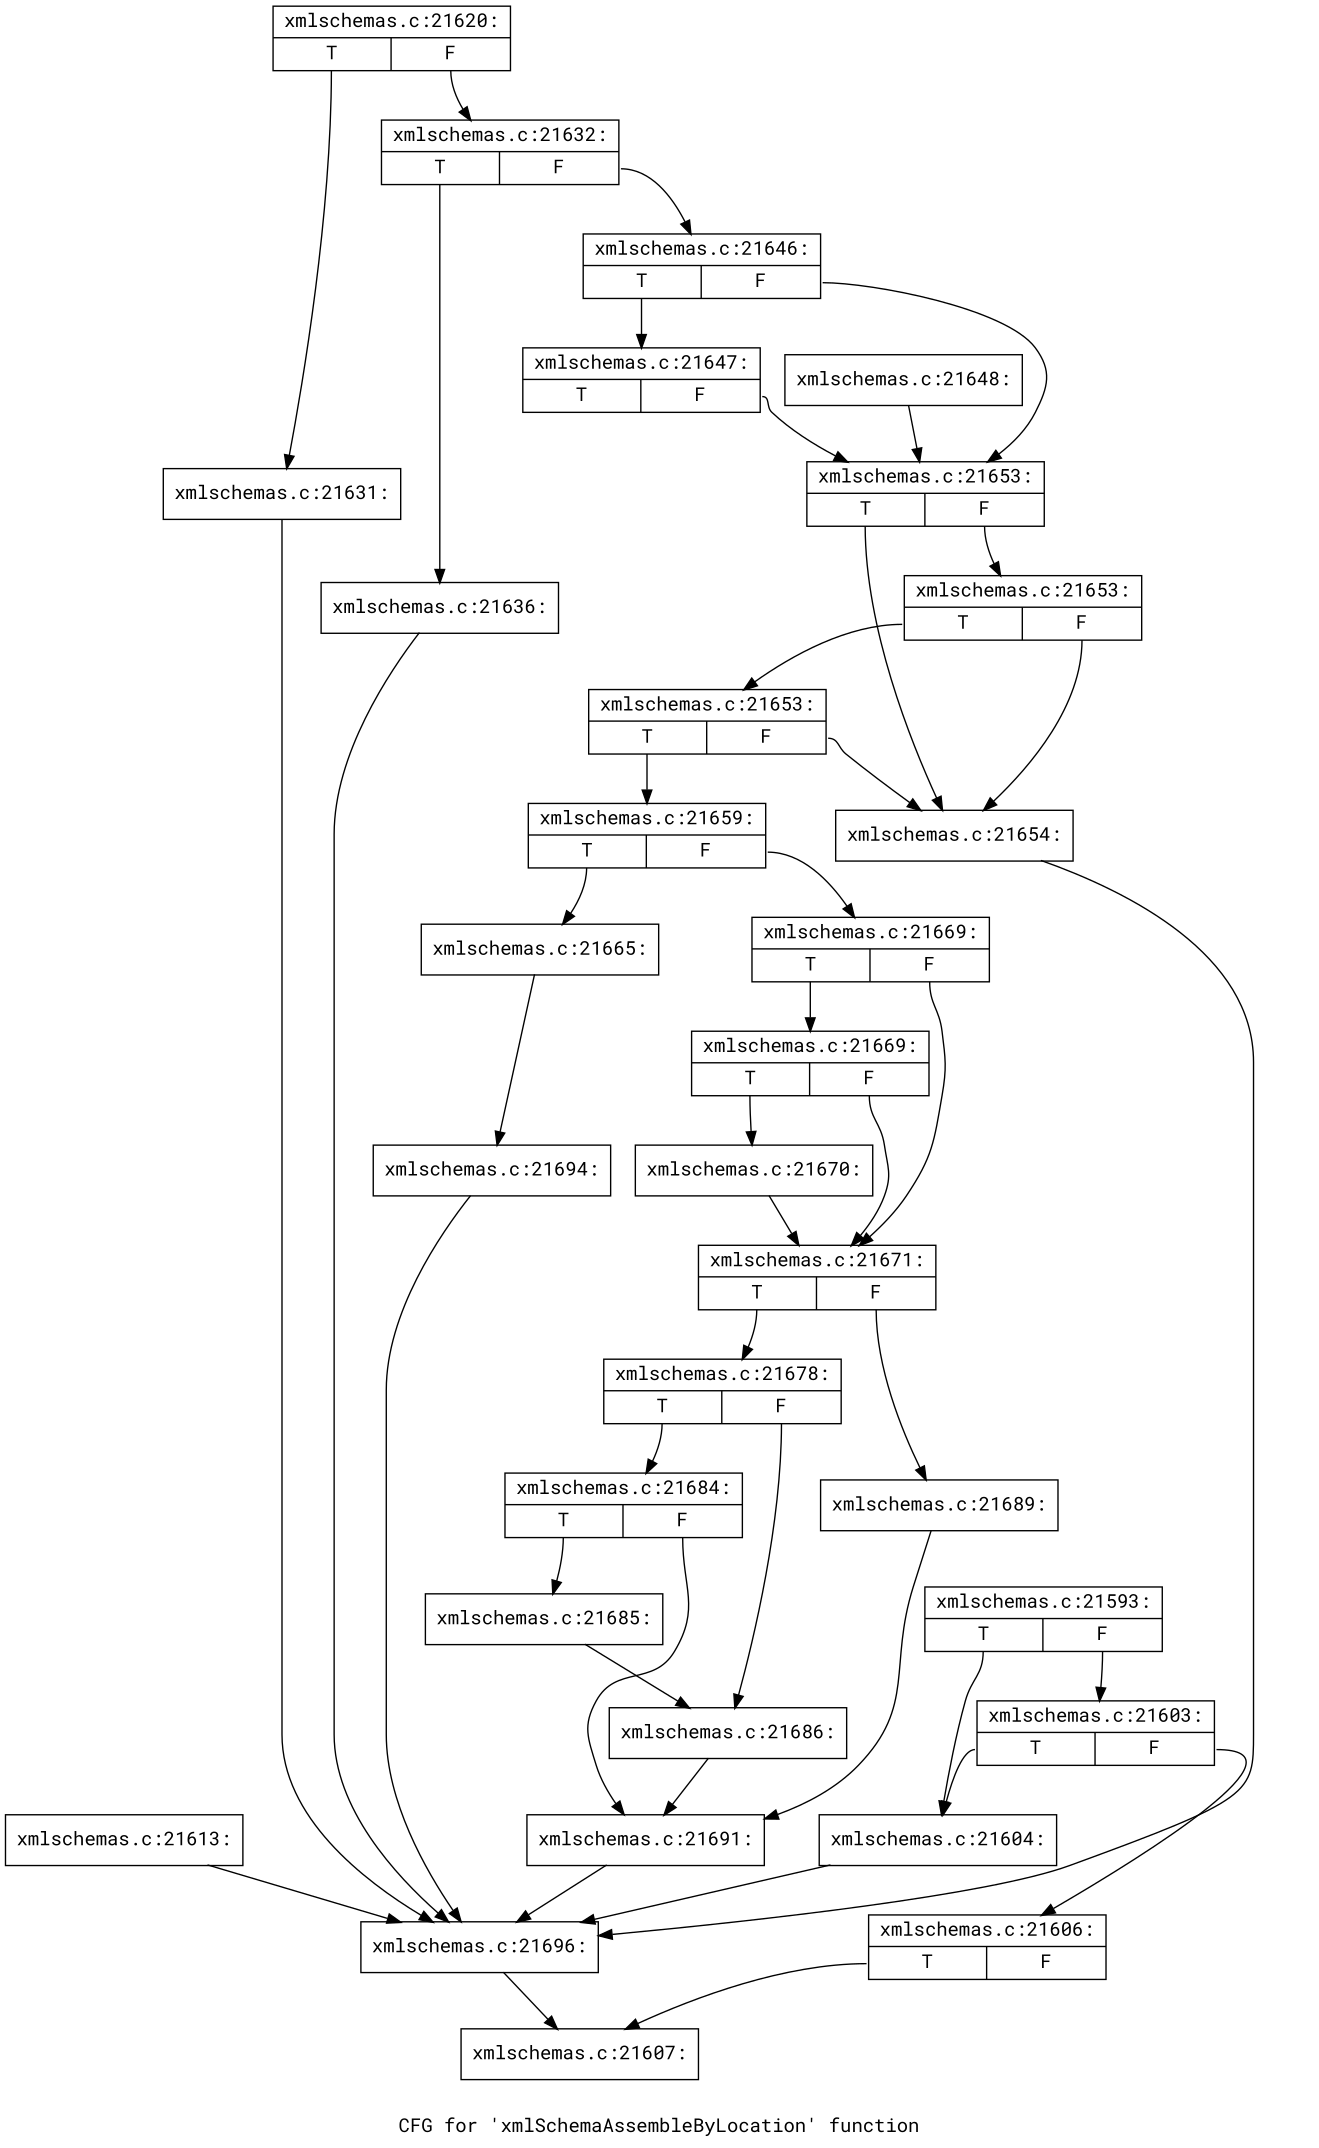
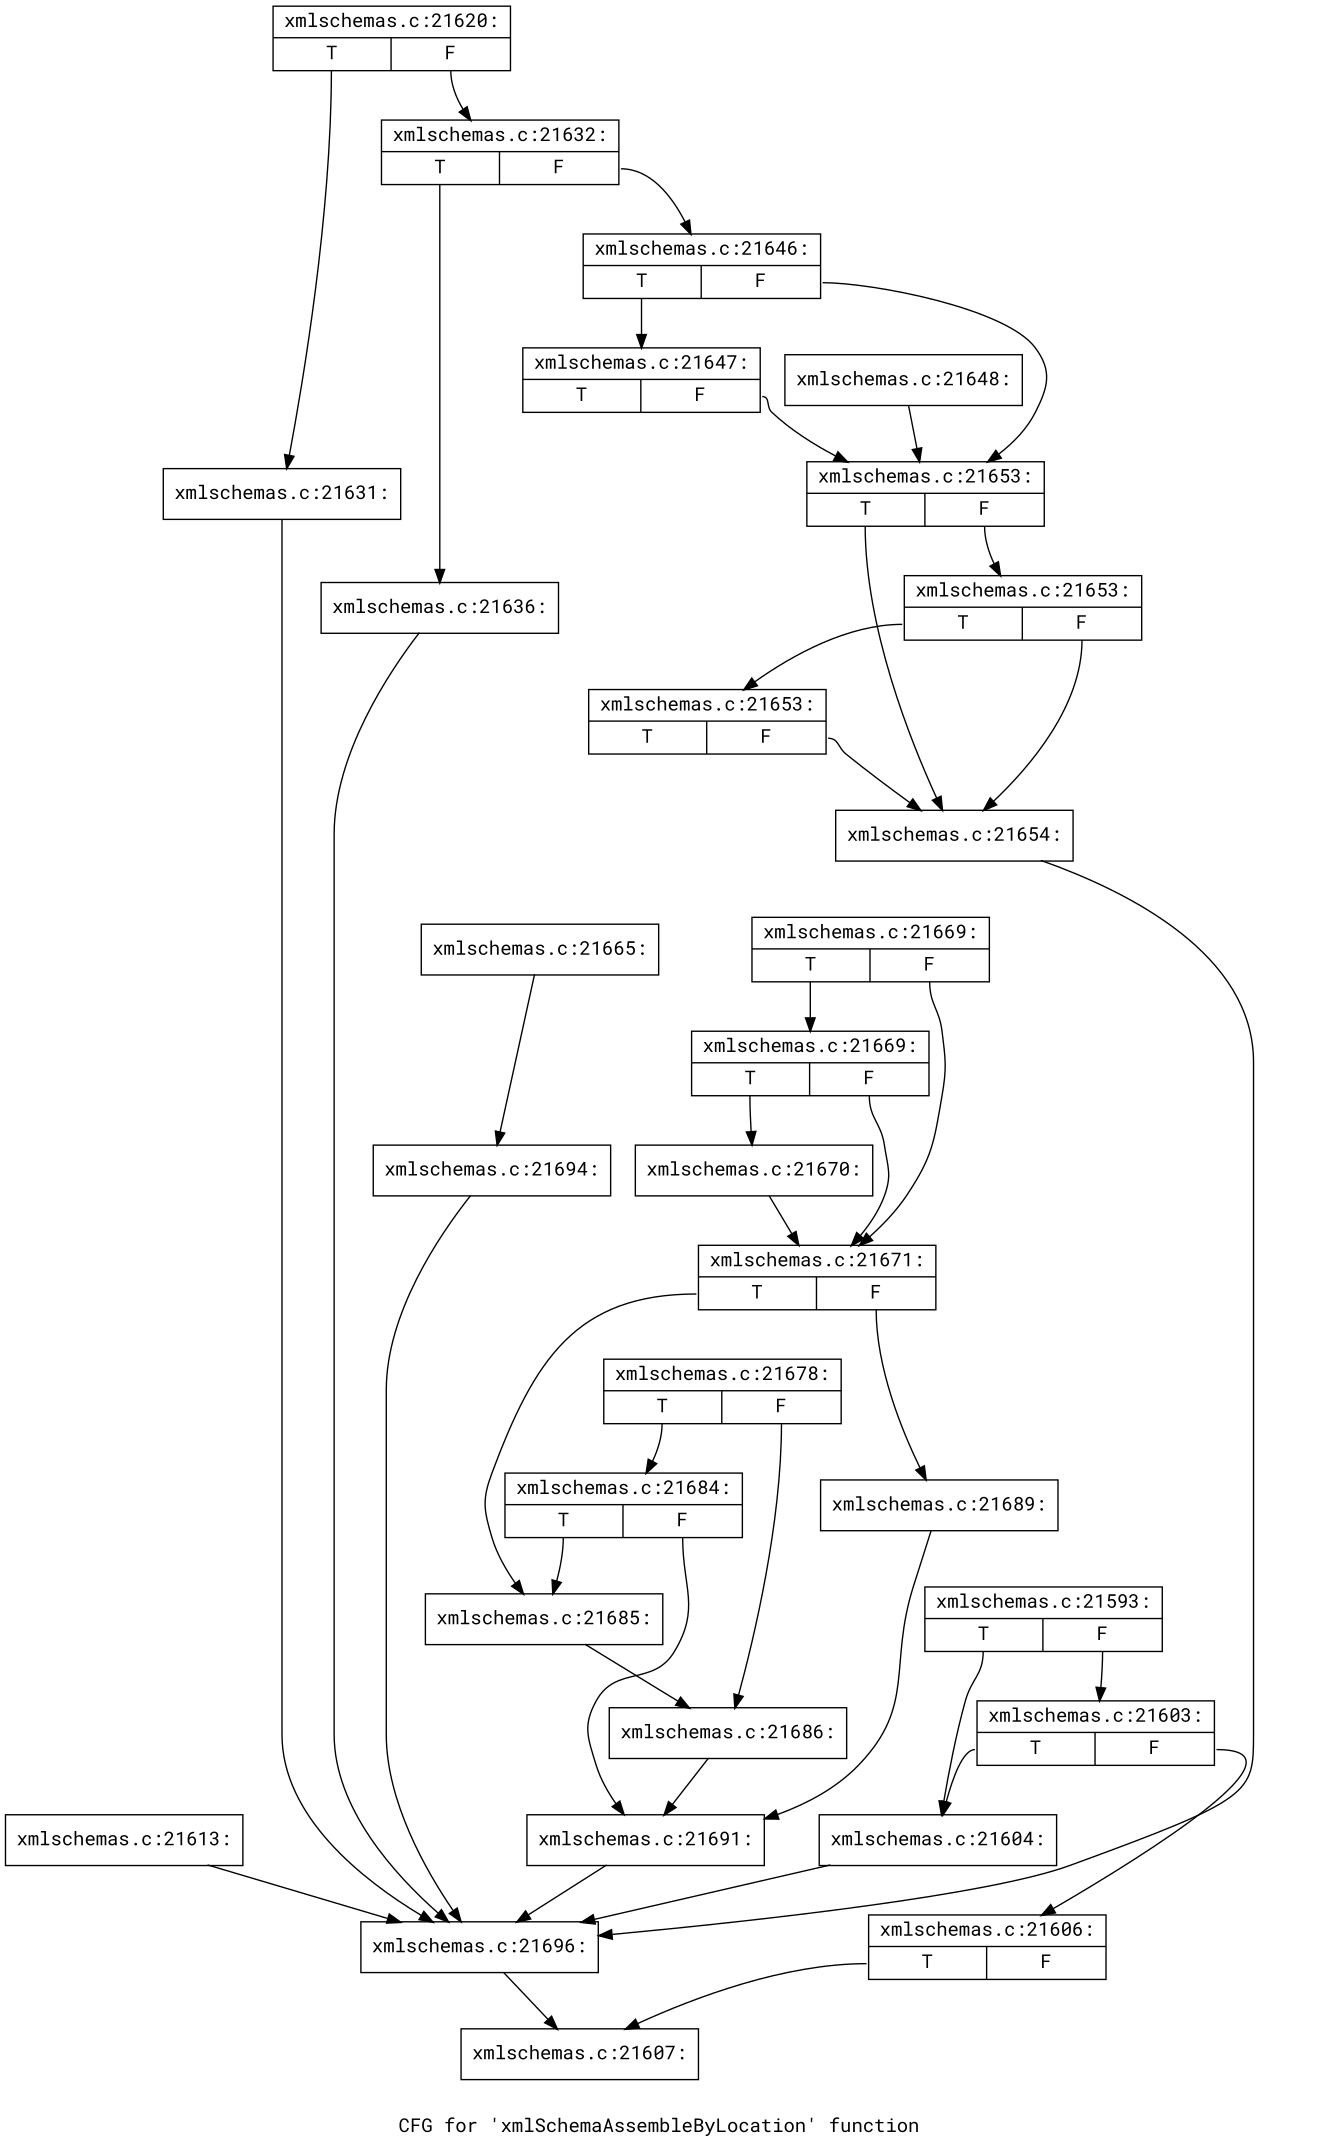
node "xmlschemas.c:21659:": removed
edge "xmlschemas.c:21671:" -> "xmlschemas.c:21678:": now "xmlschemas.c:21671:" -> "xmlschemas.c:21685:"
